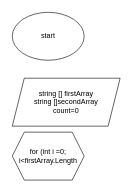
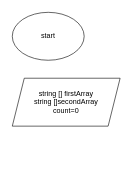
node "for (int i =0; i<firstArray.Length": removed
